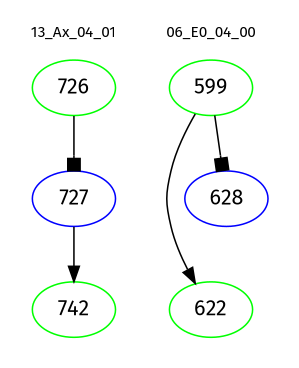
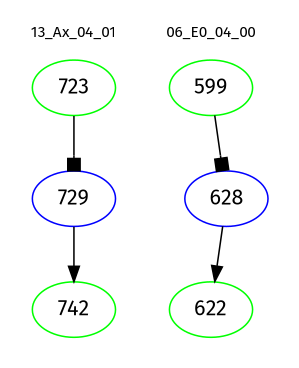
node "726": label "726" -> "723"
edge "599" -> "622": now "628" -> "622"
node "727": label "727" -> "729"
